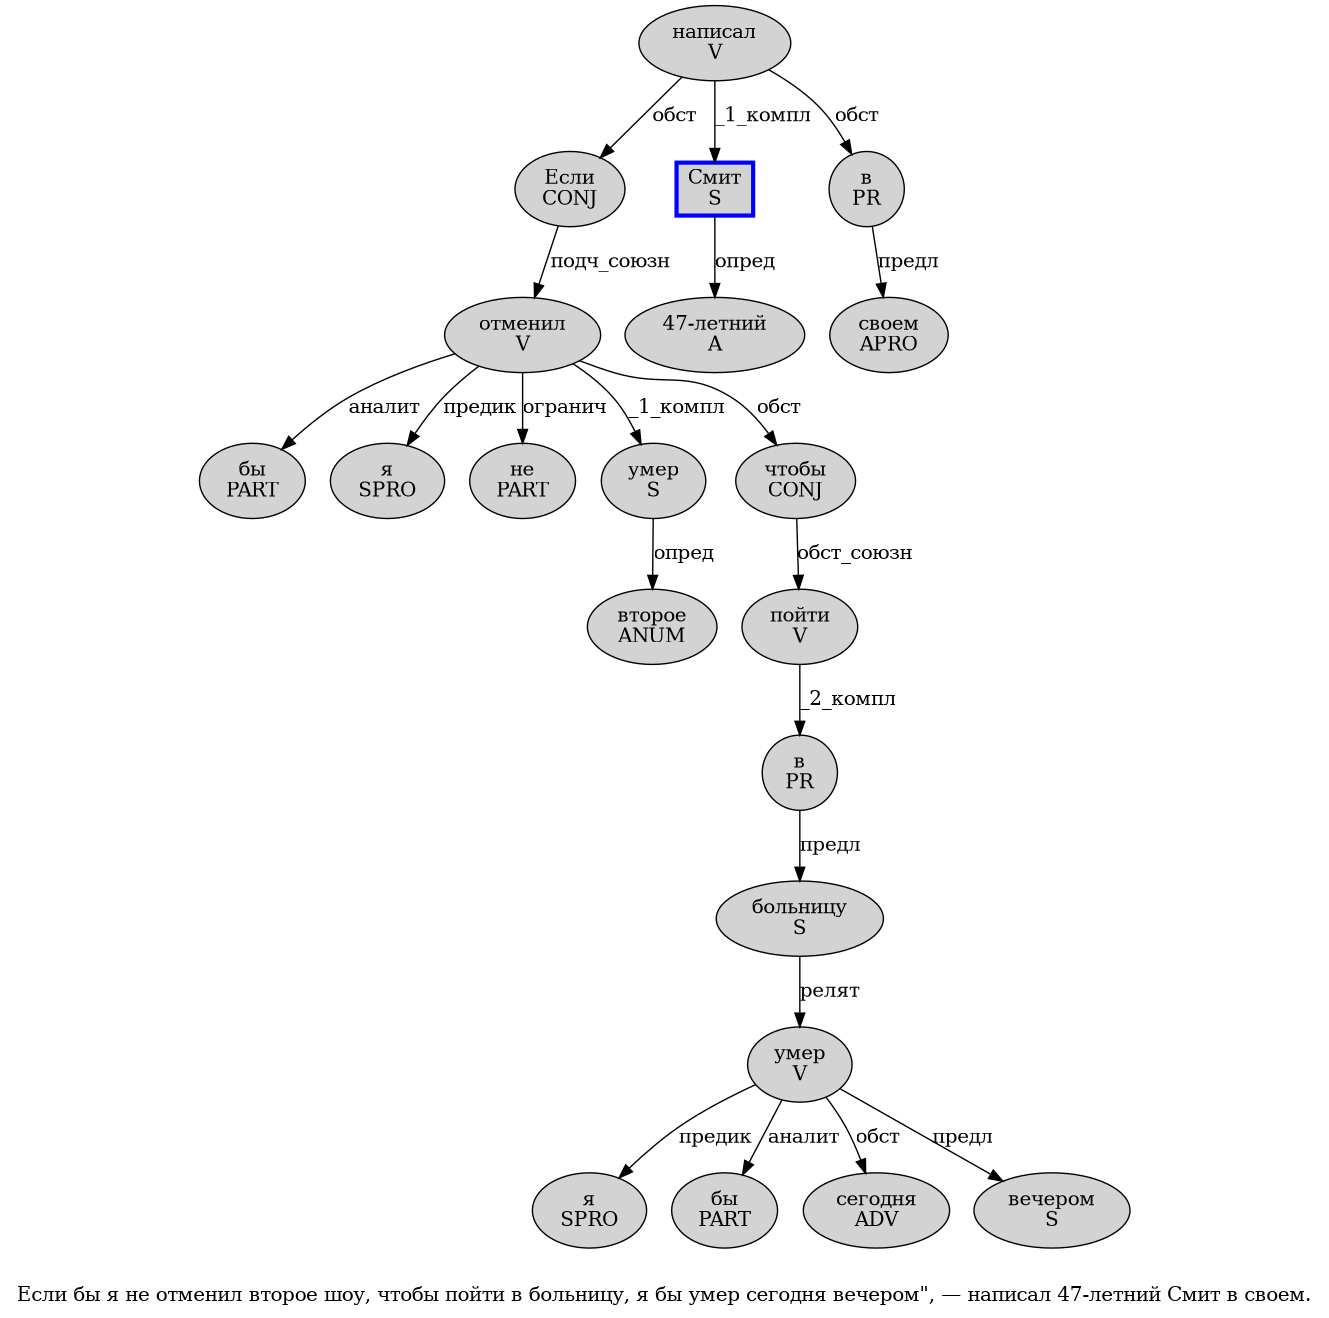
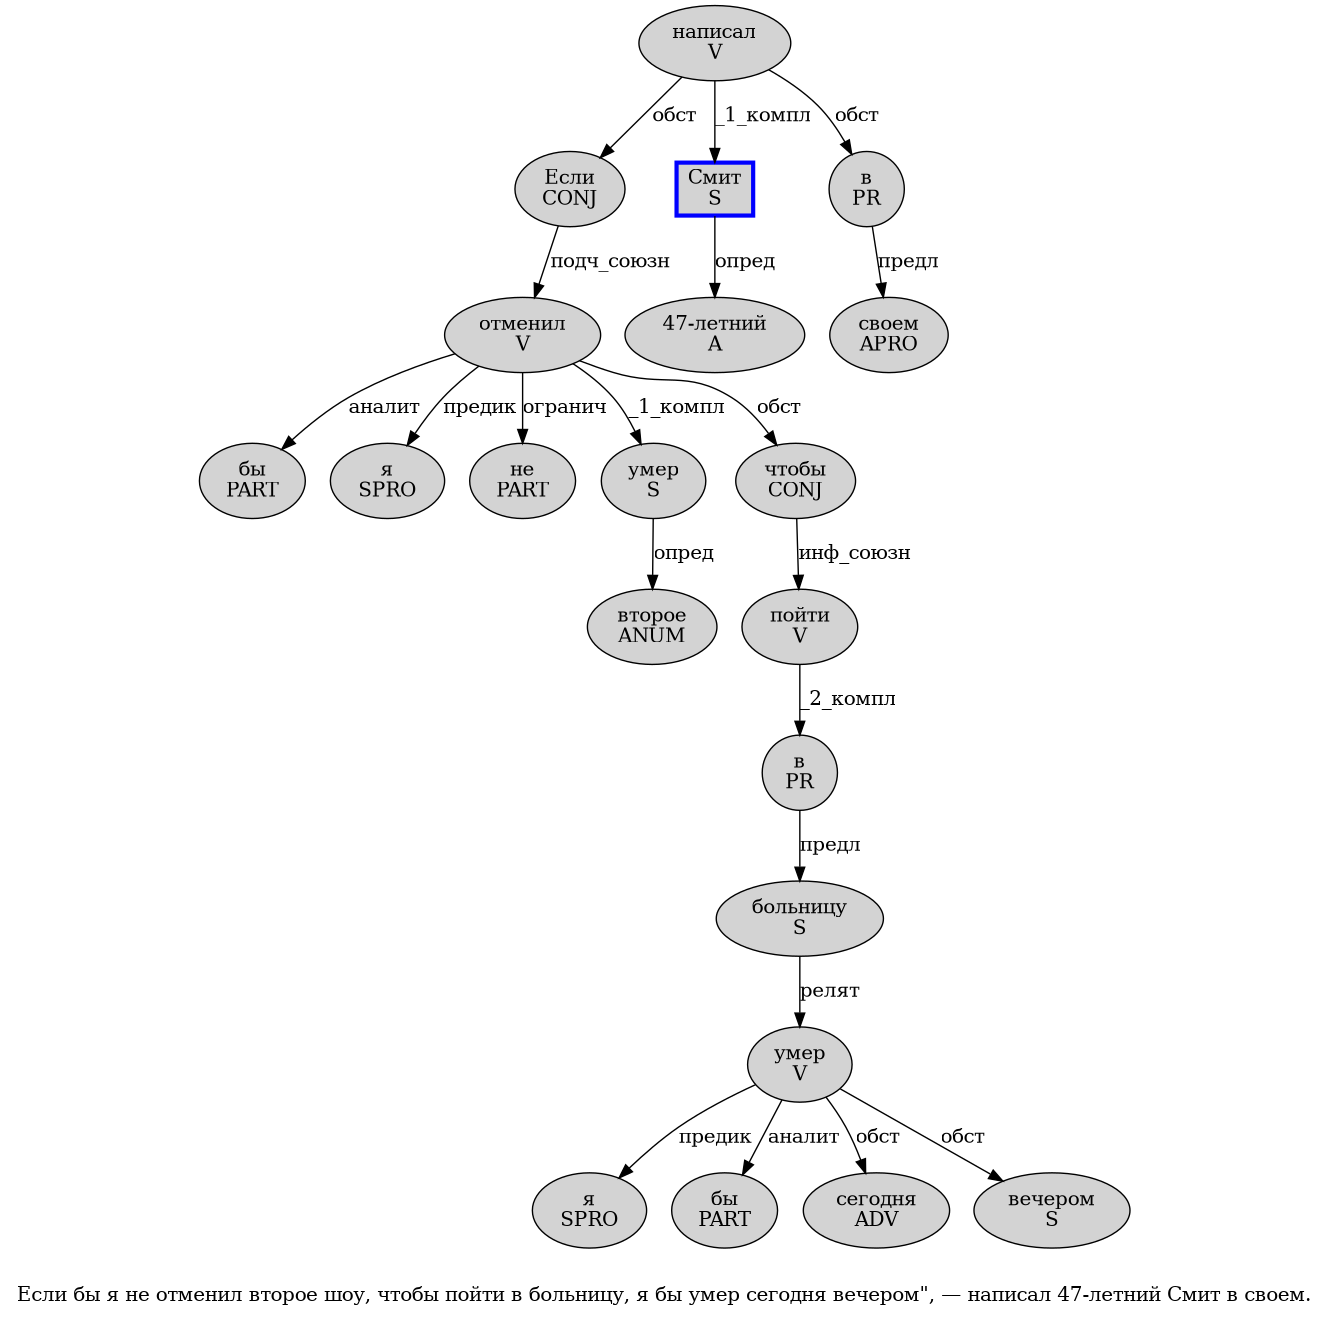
edge "чтобы CONJ" -> "пойти V": label "обст_союзн" -> "инф_союзн"
edge "умер V" -> "вечером S": label "предл" -> "обст"
